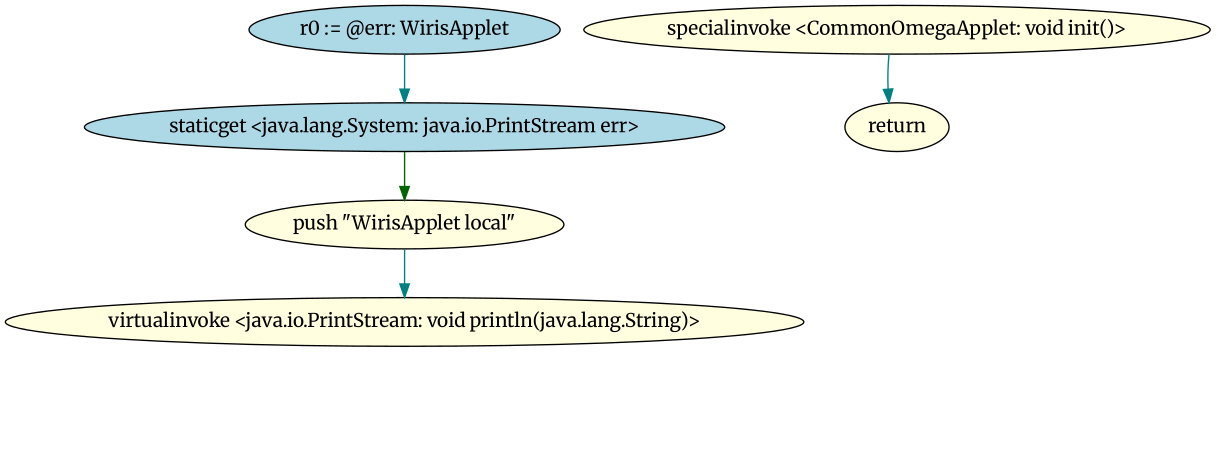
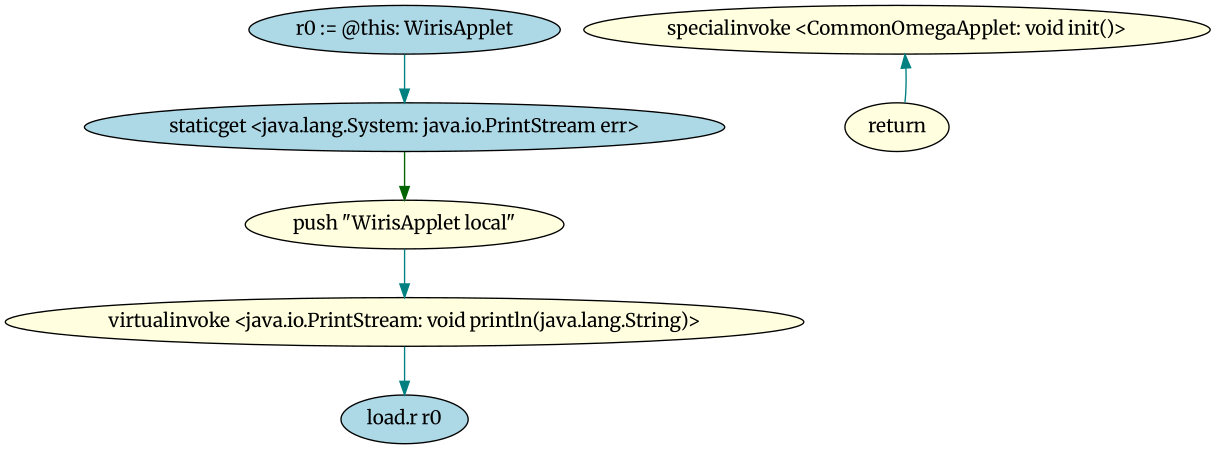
node "r0 := @err: WirisApplet": label "r0 := @err: WirisApplet" -> "r0 := @this: WirisApplet"
edge "specialinvoke <CommonOmegaApplet: void init()>" -> "return": reversed
node "load.r r0": added
